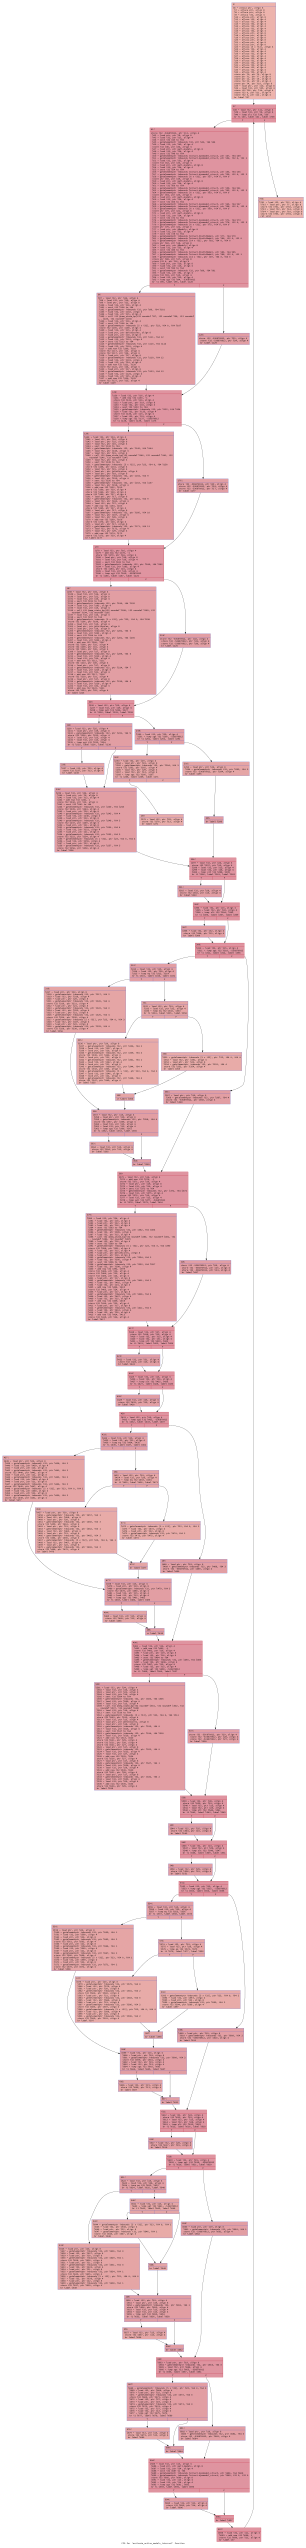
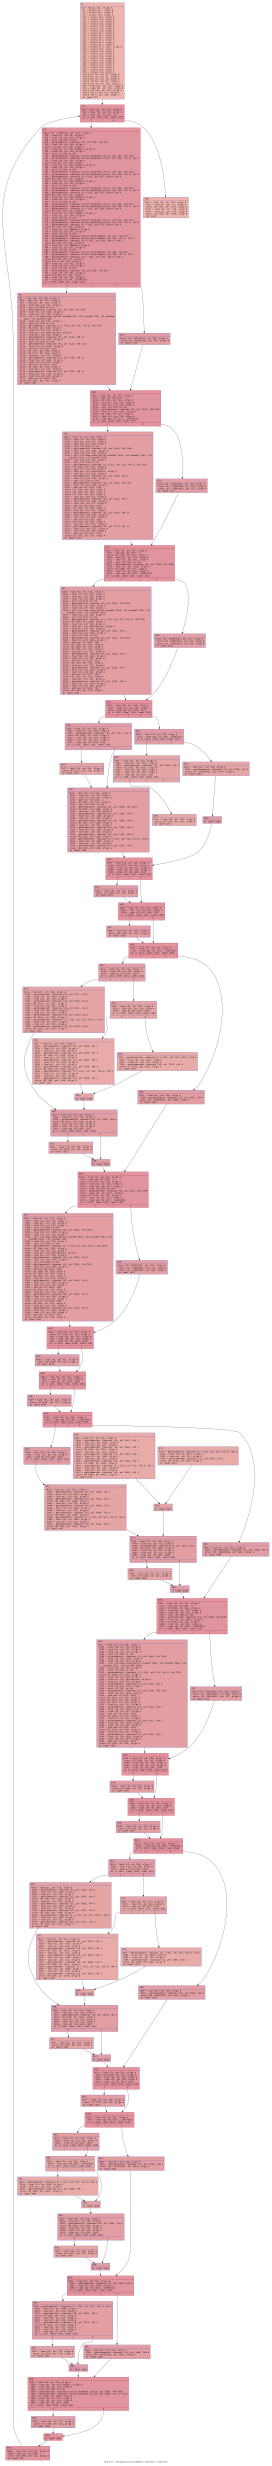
node "452:": removed
node "625:": removed
